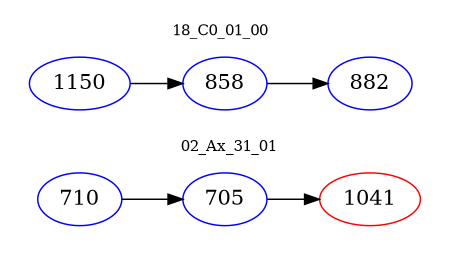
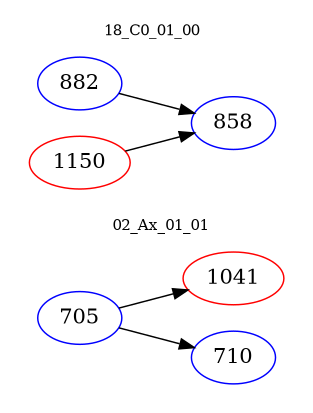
node "1150": color blue -> red
edge "858" -> "882": reversed
cluster "02_Ax_31_01": label "02_Ax_31_01" -> "02_Ax_01_01"
edge "710" -> "705": reversed
